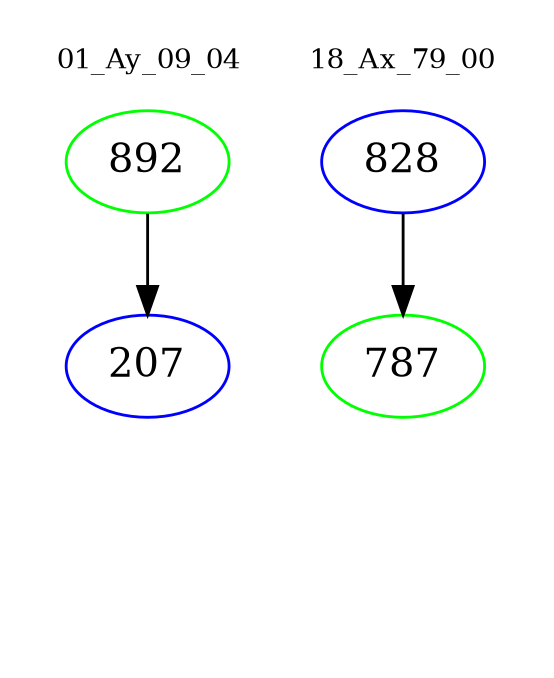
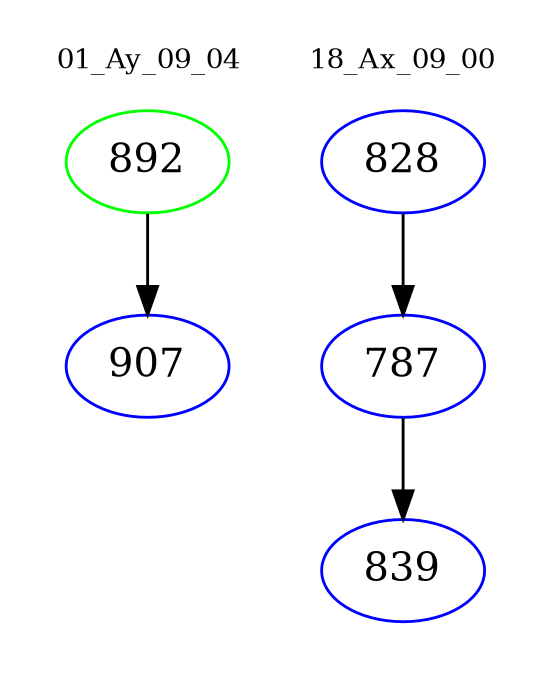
cluster "18_Ax_79_00": label "18_Ax_79_00" -> "18_Ax_09_00"
node "207": label "207" -> "907"
node "787": color green -> blue
node "839": added
